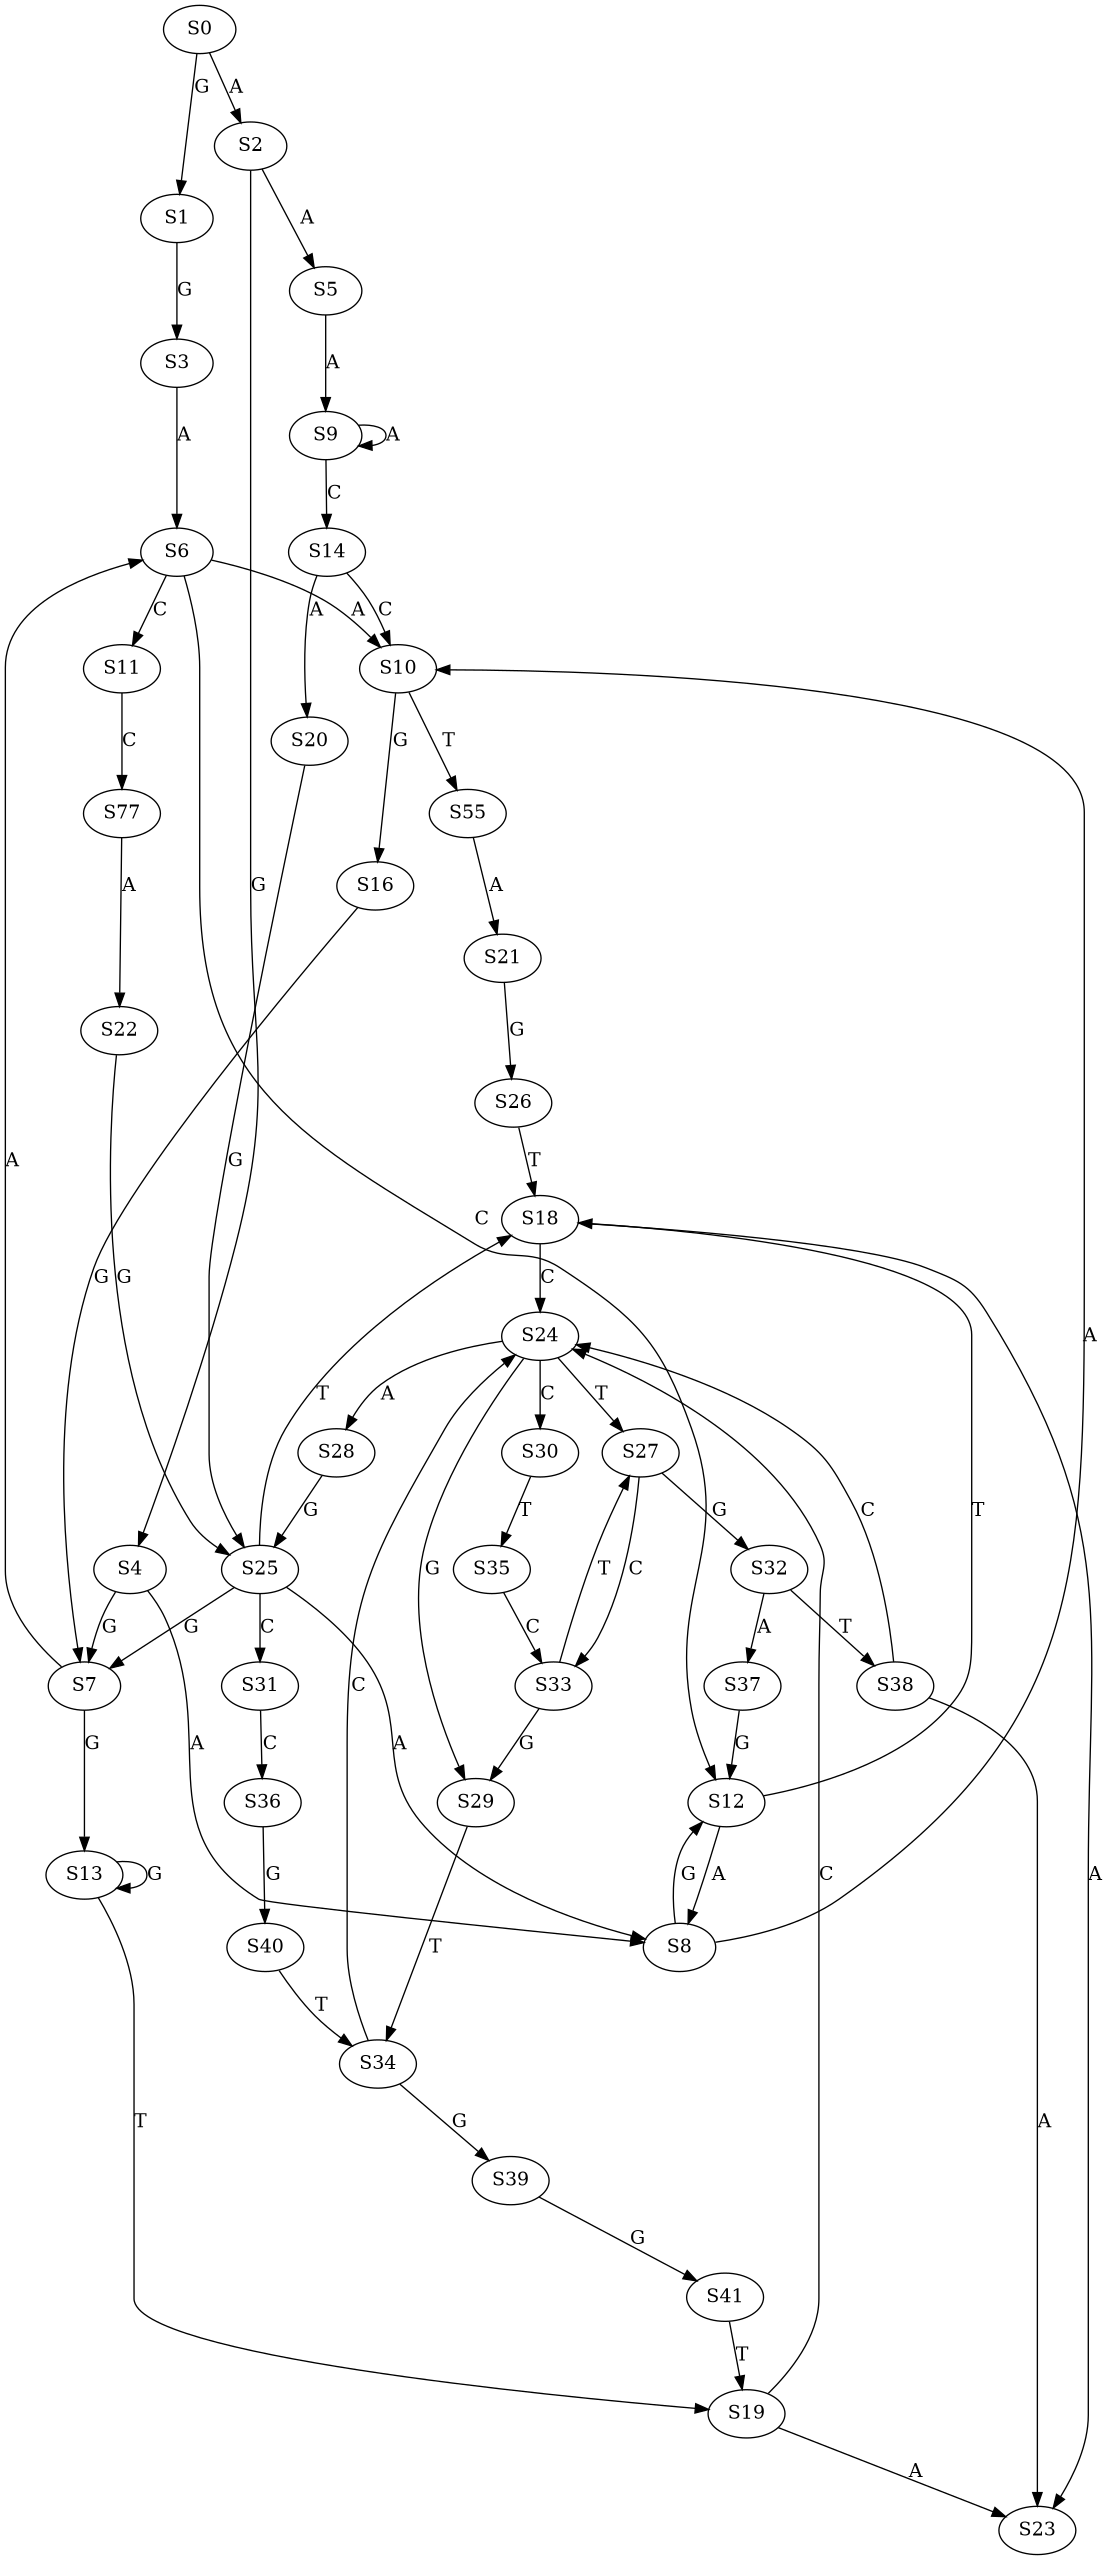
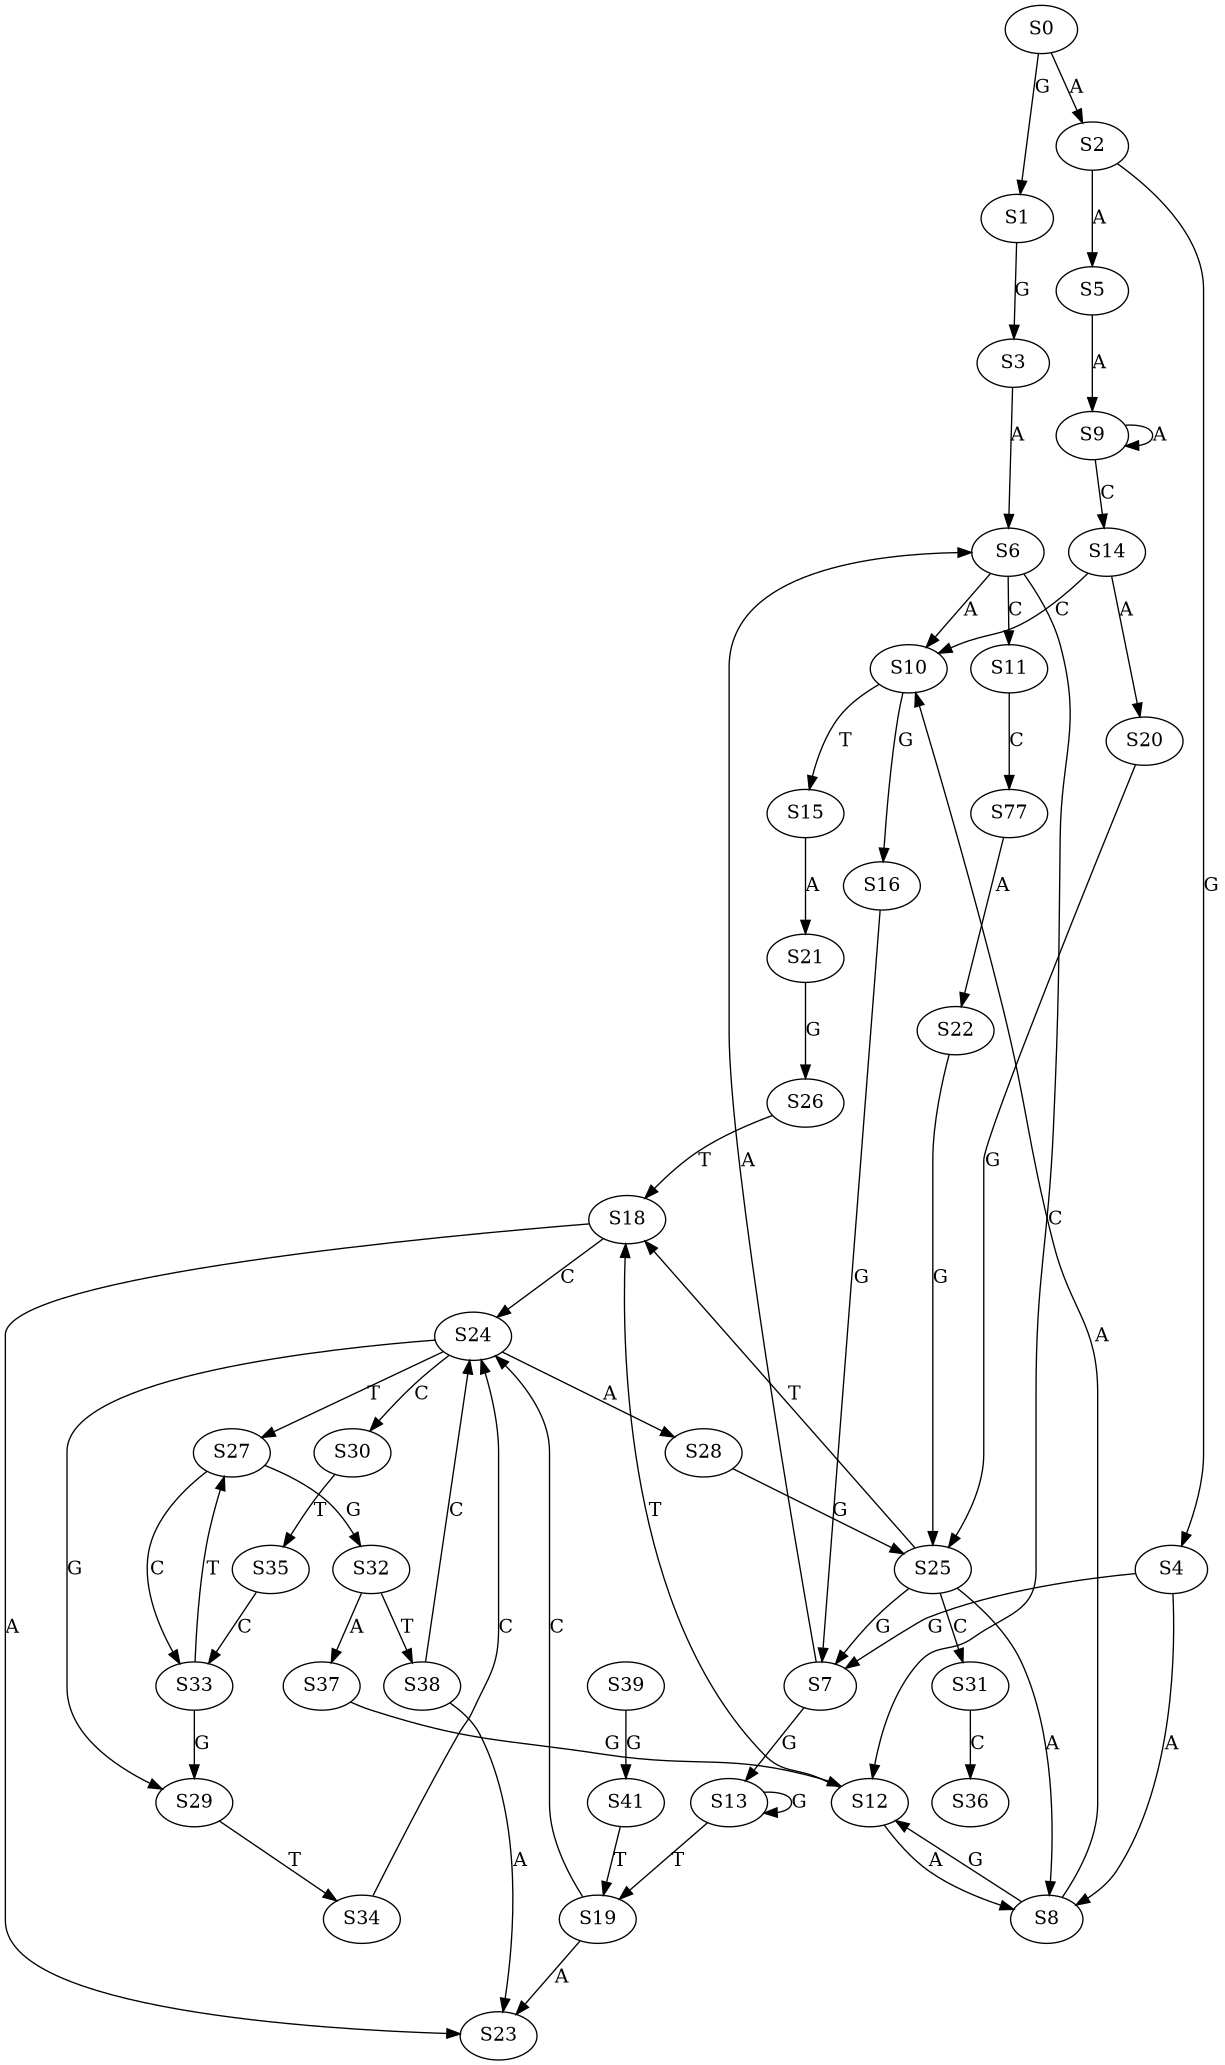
node "S55": label "S55" -> "S15"
node "S40": removed
edge "S34" -> "S39": removed, label "G"
